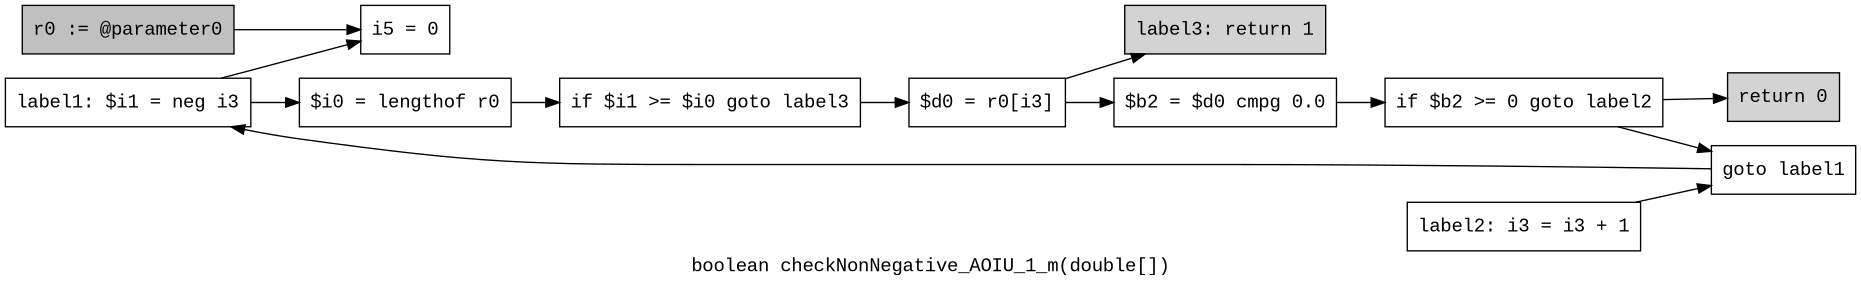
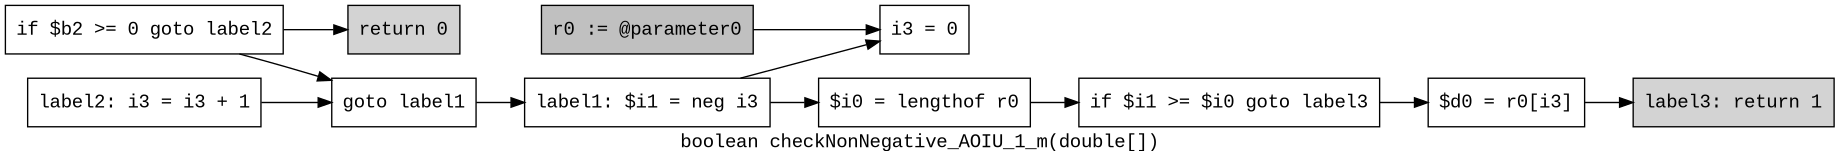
node "i5 = 0": label "i5 = 0" -> "i3 = 0"
node "$b2 = $d0 cmpg 0.0": removed
